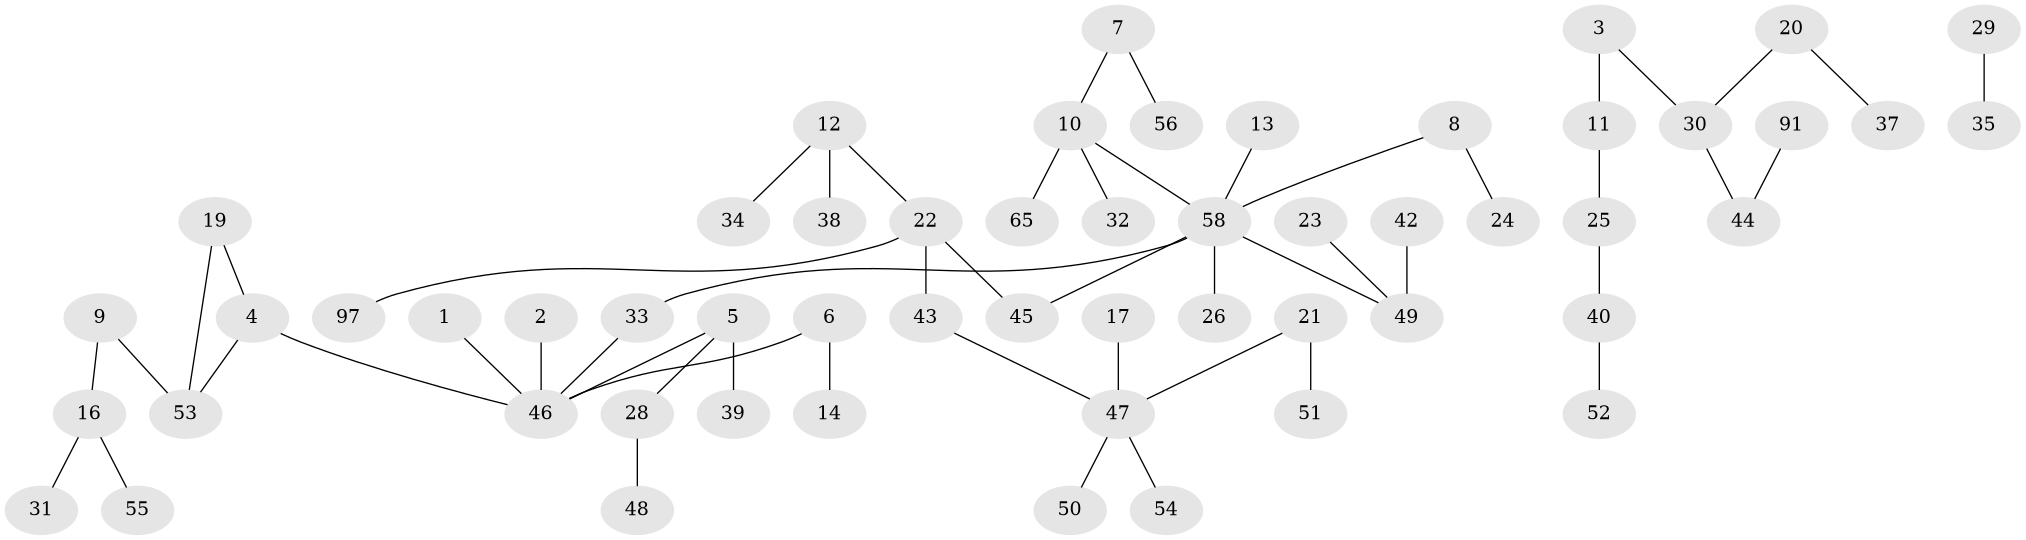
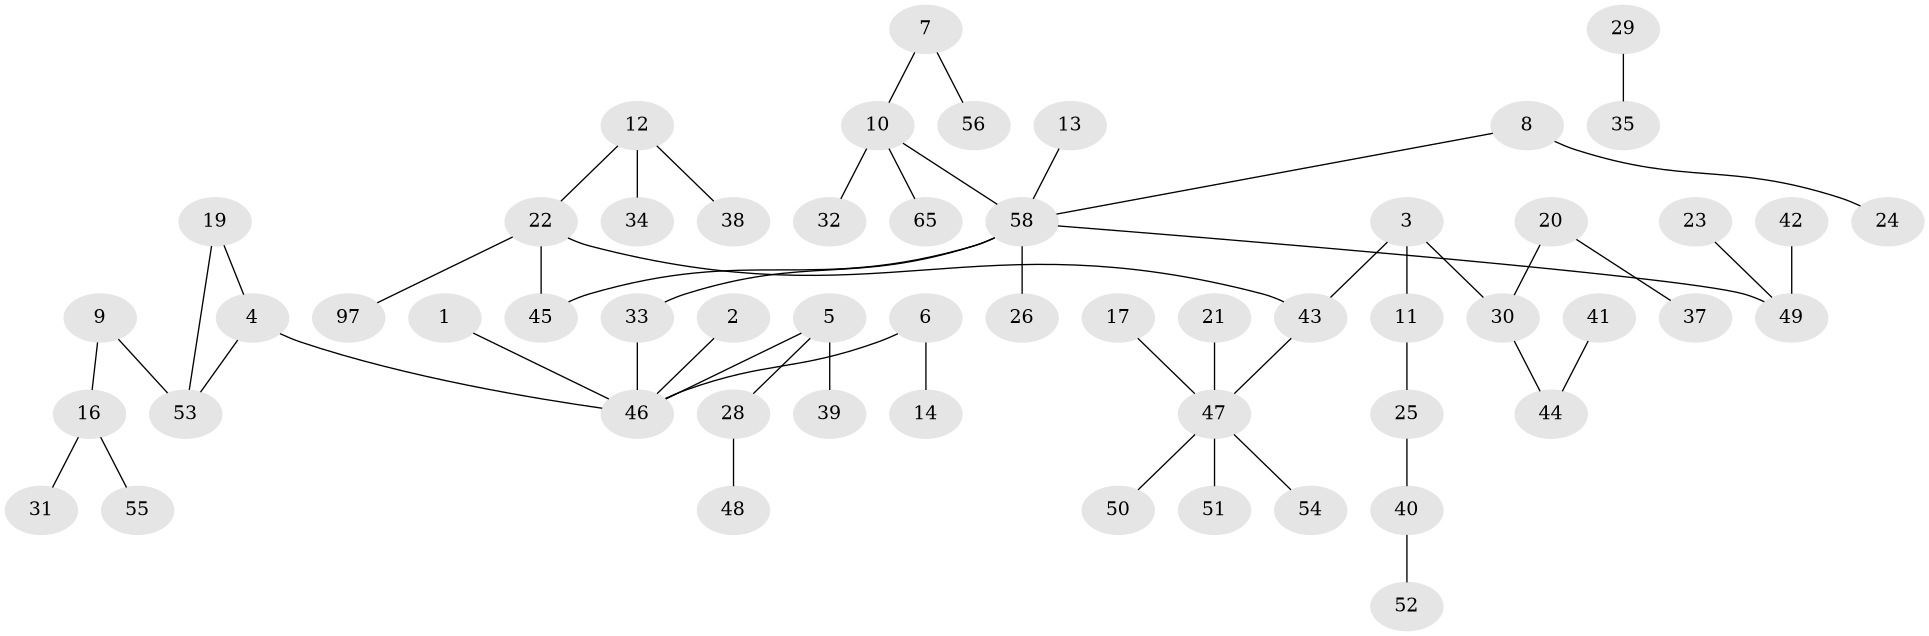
node "91": label "91" -> "41"
edge "3" -- "43": added
edge "21" -- "51": now "47" -- "51"
